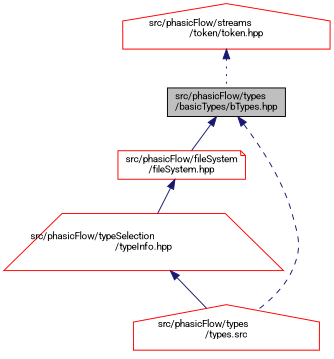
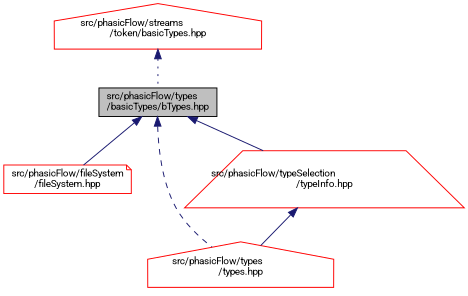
node "src/phasicFlow/streams /token/token.hpp": label "src/phasicFlow/streams /token/token.hpp" -> "src/phasicFlow/streams /token/basicTypes.hpp"
edge "src/phasicFlow/typeSelection /typeInfo.hpp" -> "src/phasicFlow/fileSystem /fileSystem.hpp": now "src/phasicFlow/typeSelection /typeInfo.hpp" -> "src/phasicFlow/types /basicTypes/bTypes.hpp"
node "src/phasicFlow/types /types.src": label "src/phasicFlow/types /types.src" -> "src/phasicFlow/types /types.hpp"
